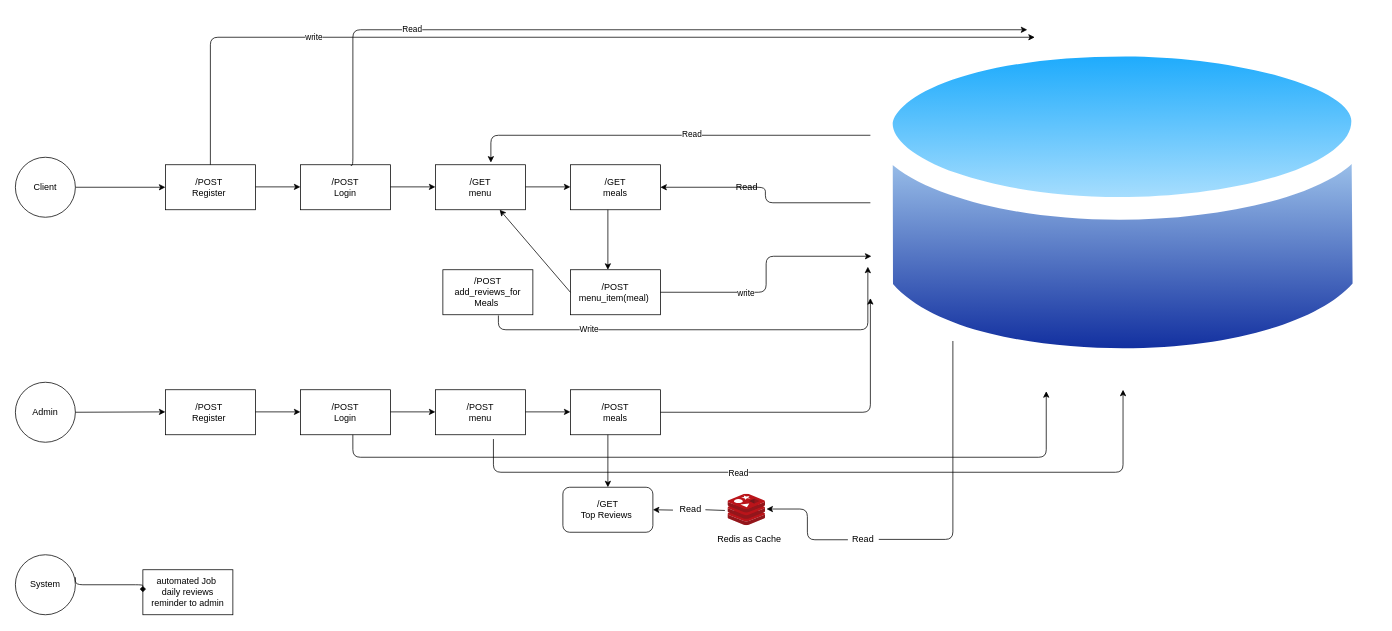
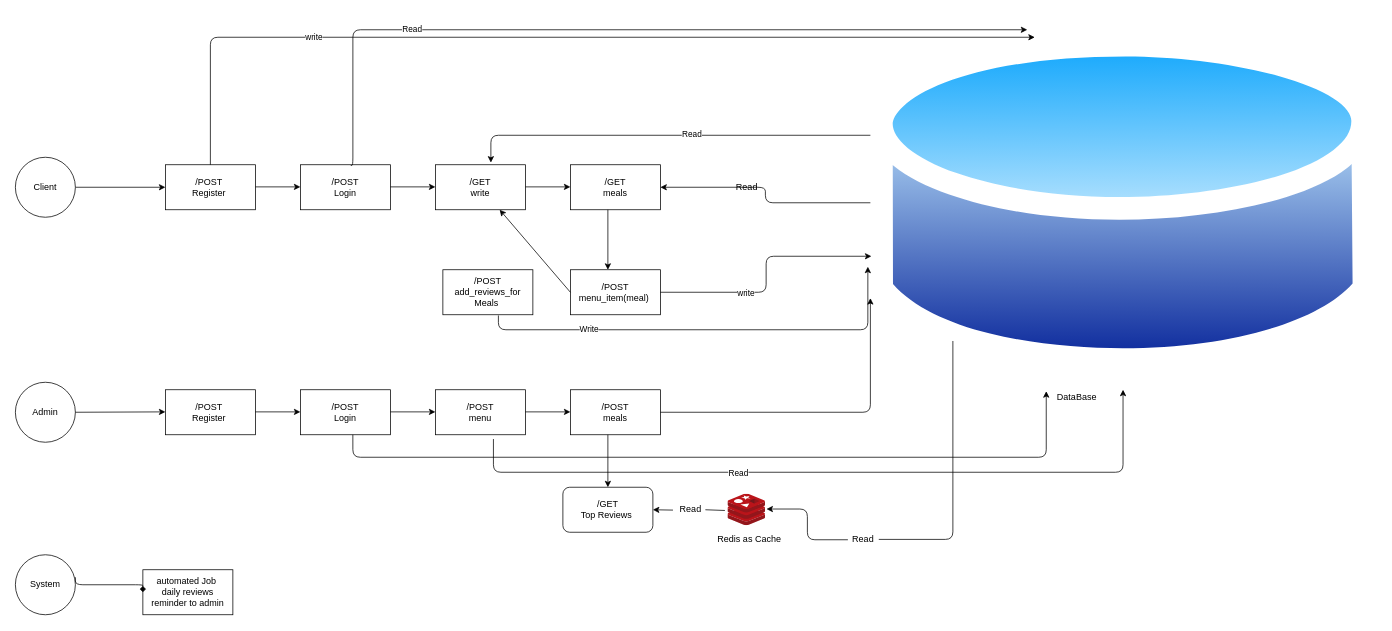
node "/GET menu": label "/GET menu" -> "/GET write"
node "DataBase": added
